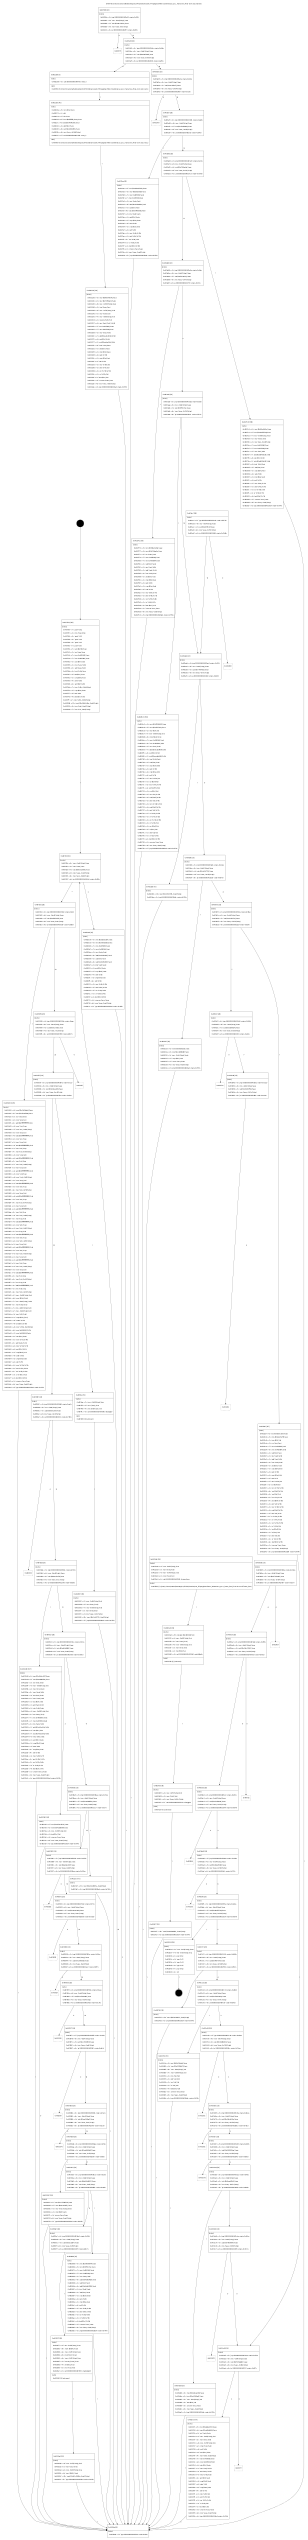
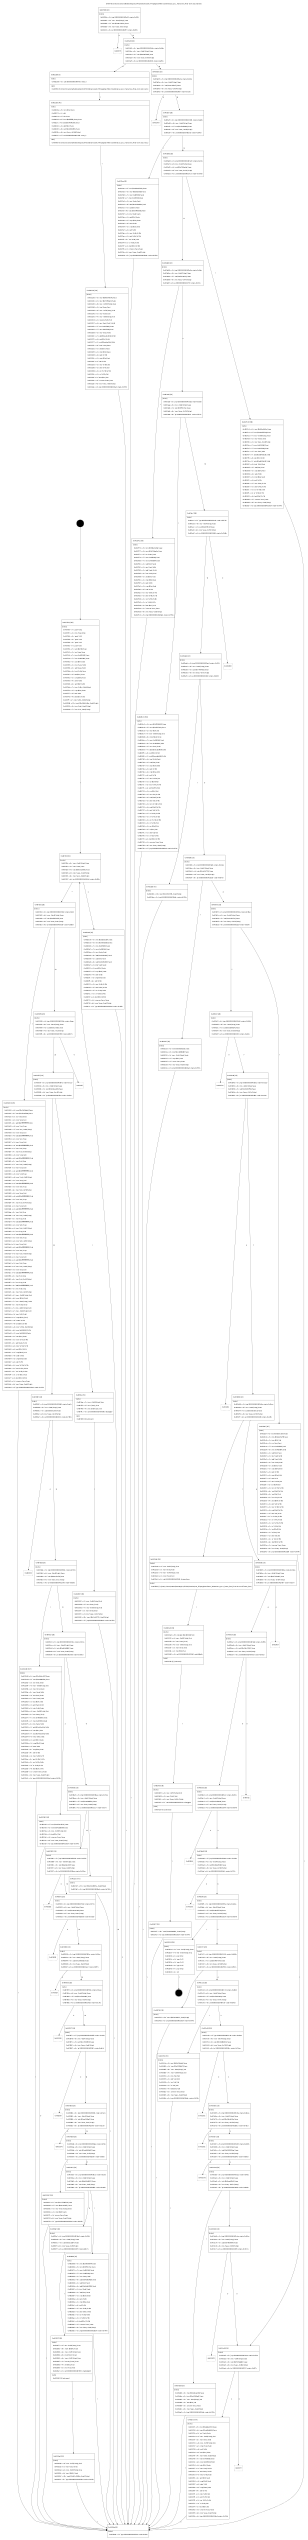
edge "0x401aa5 [28]" -> "0x401add [28]": now "0x401aa5 [28]" -> "0x401ac1 [28]"
node "0x401b69 [28]": added
